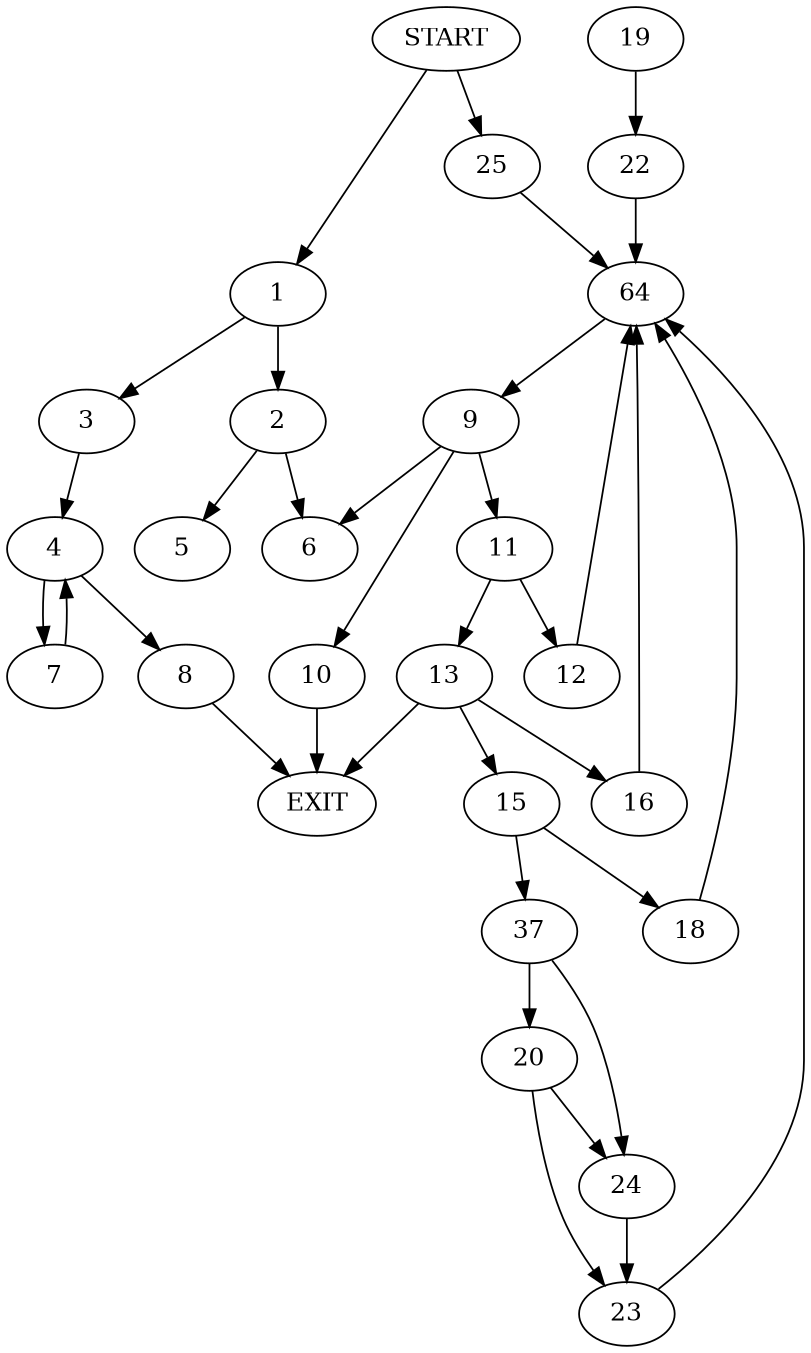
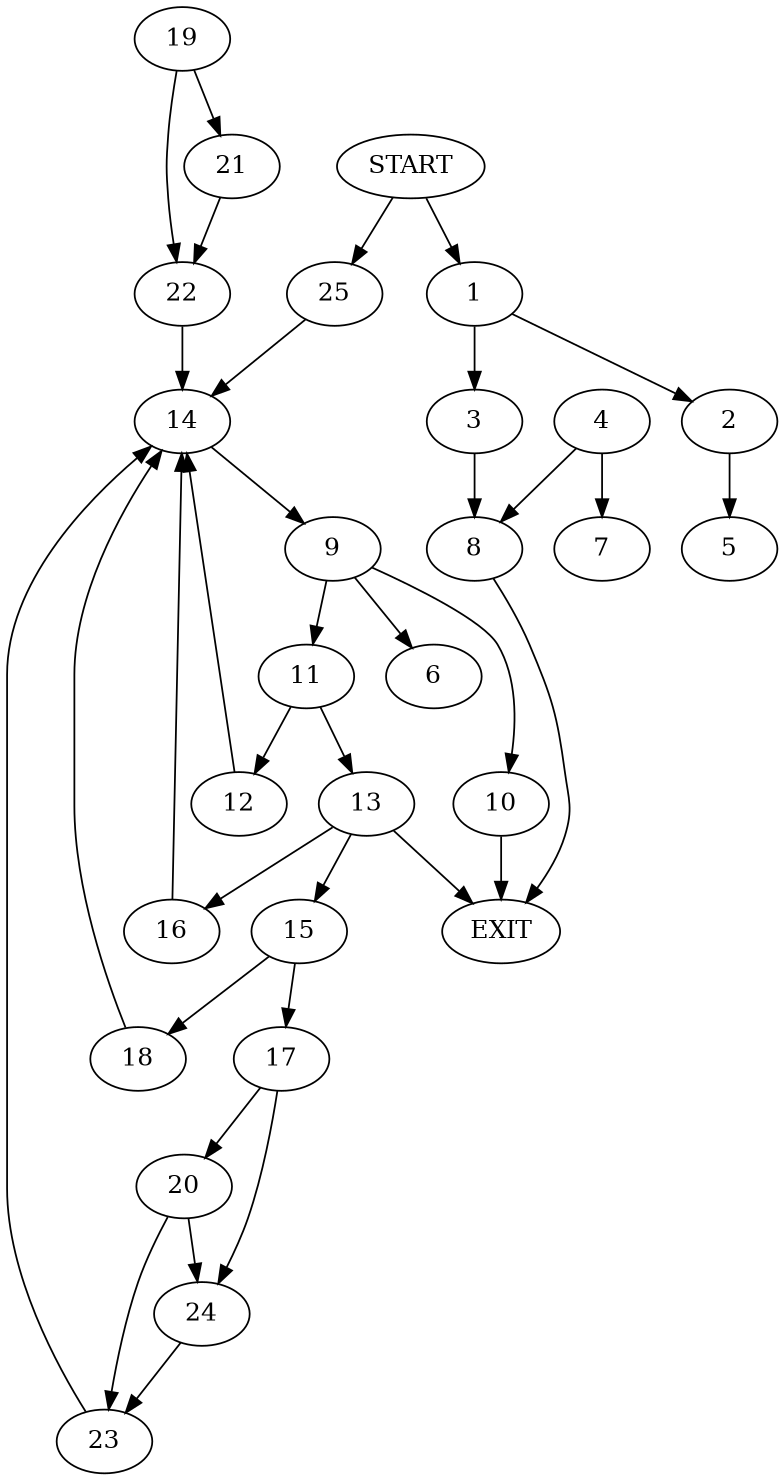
node "21": added
node "64": label "64" -> "14"
edge "3" -> "4": now "3" -> "8"
edge "2" -> "6": removed
edge "7" -> "4": removed
node "37": label "37" -> "17"
